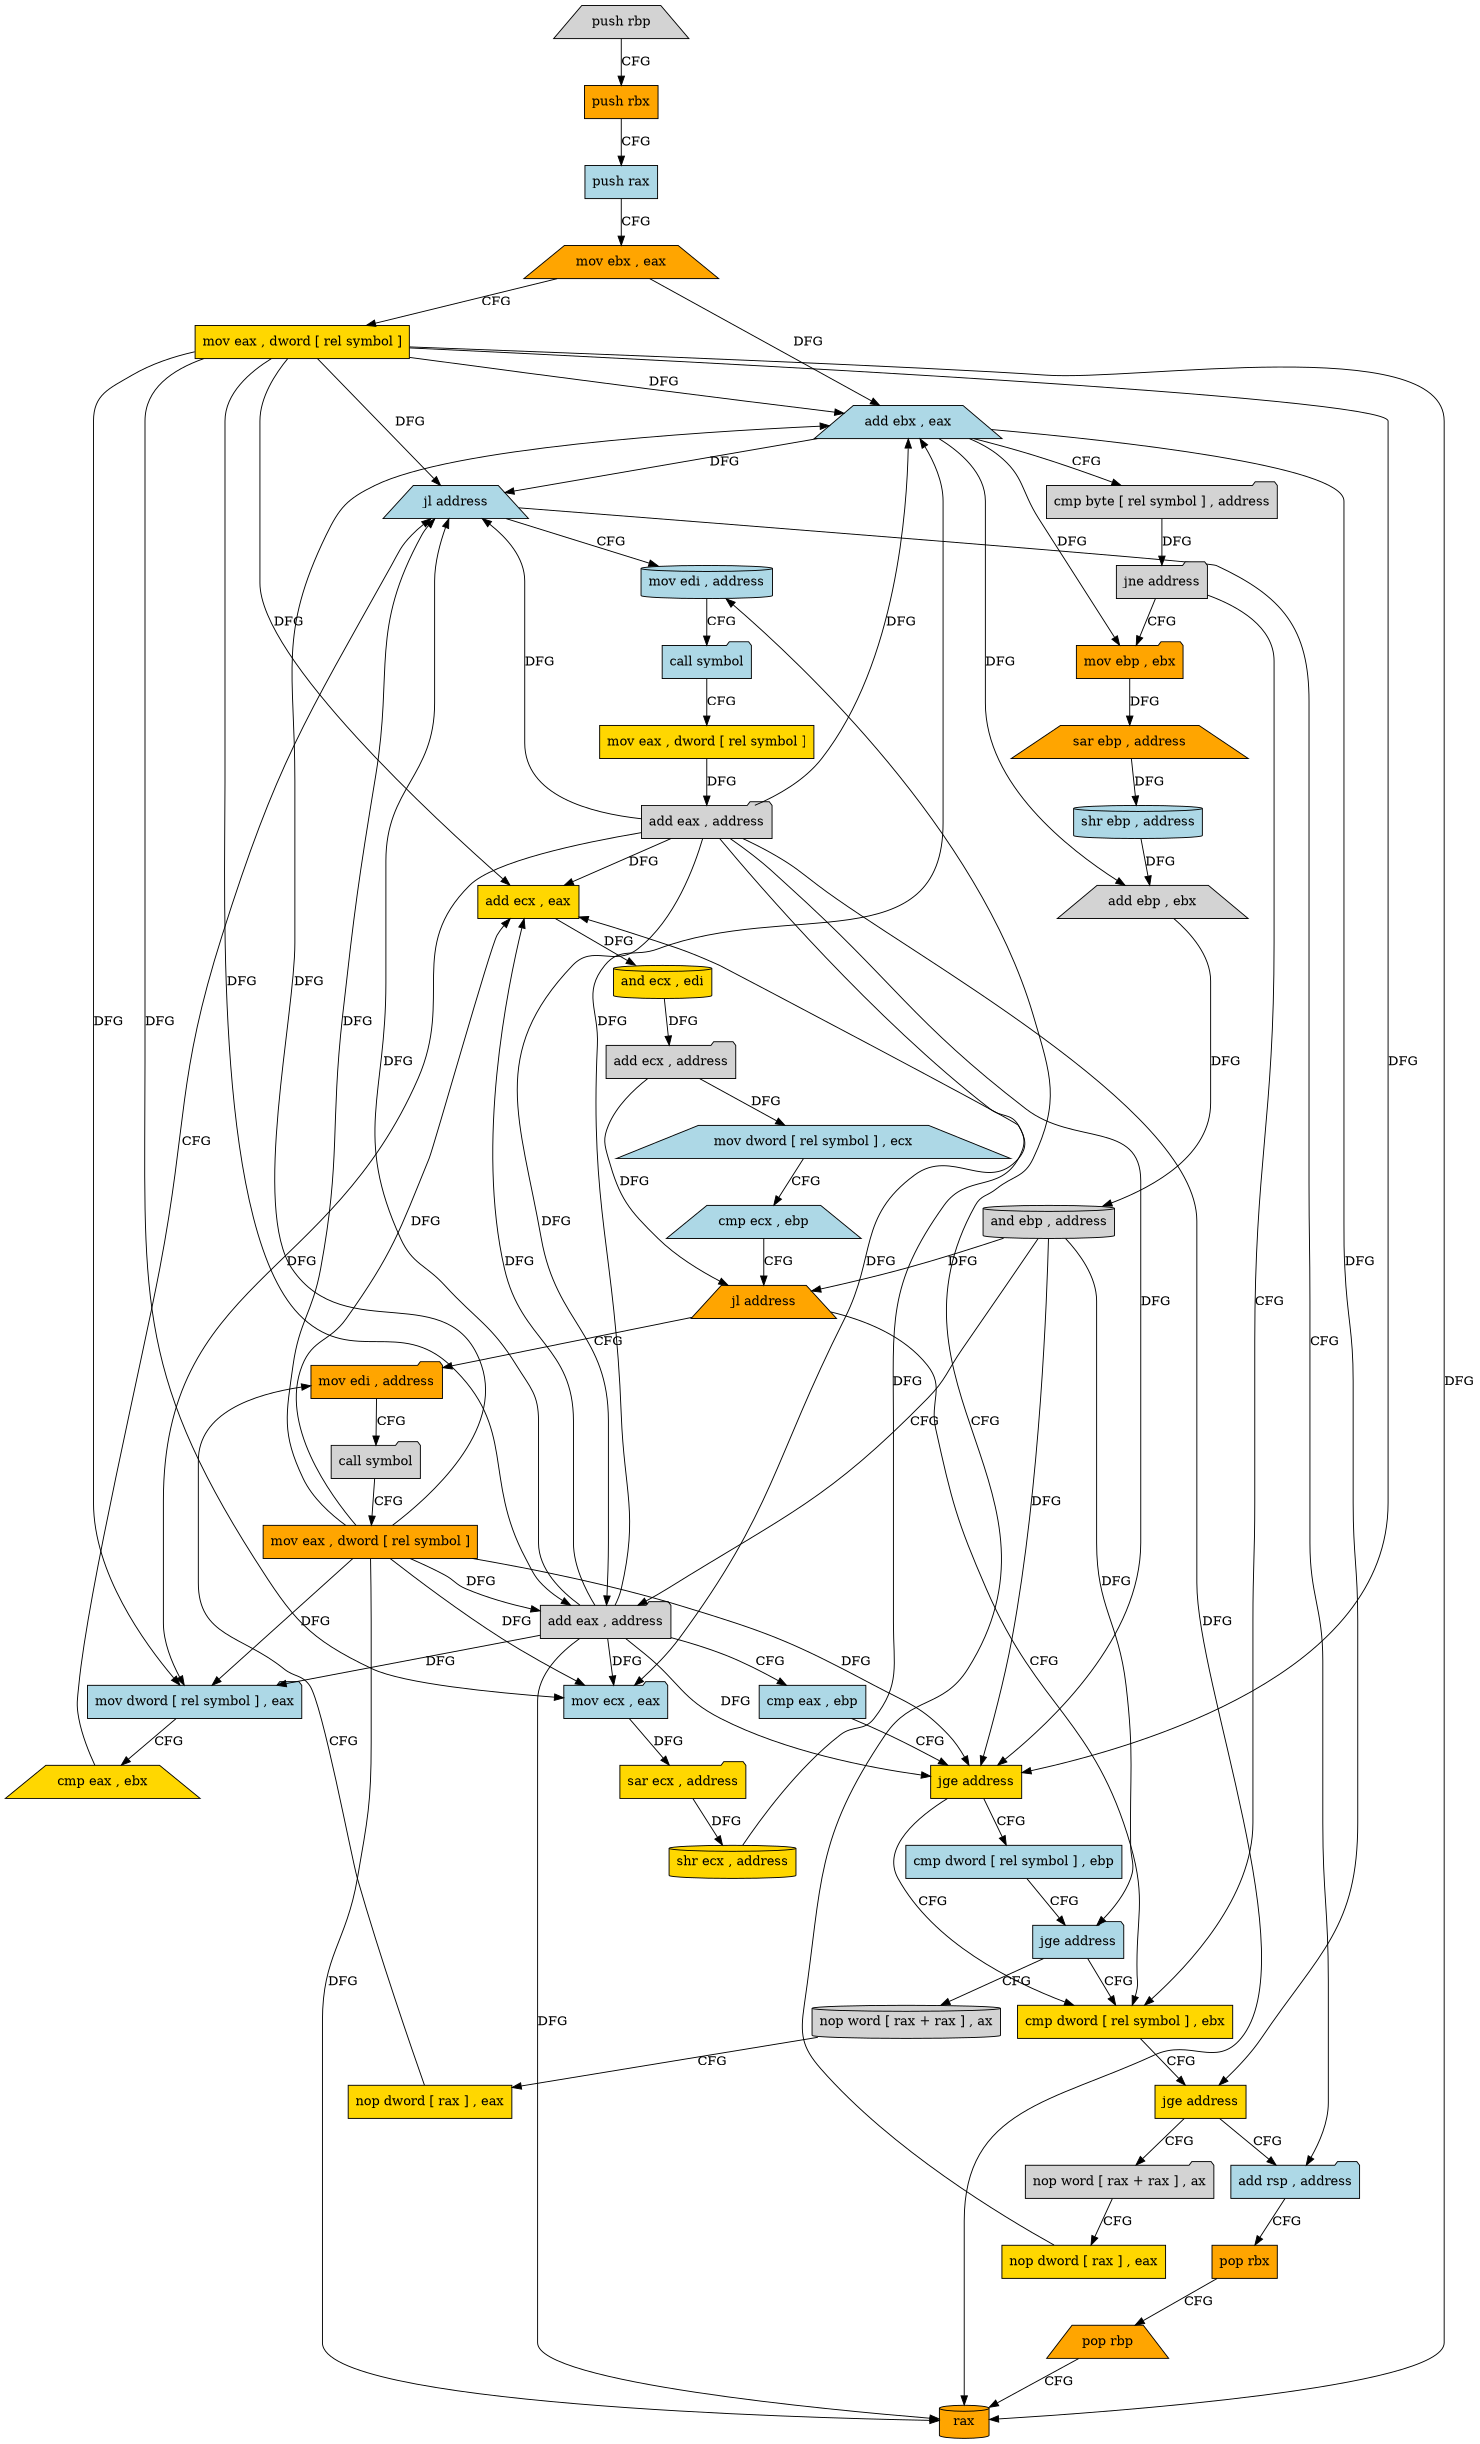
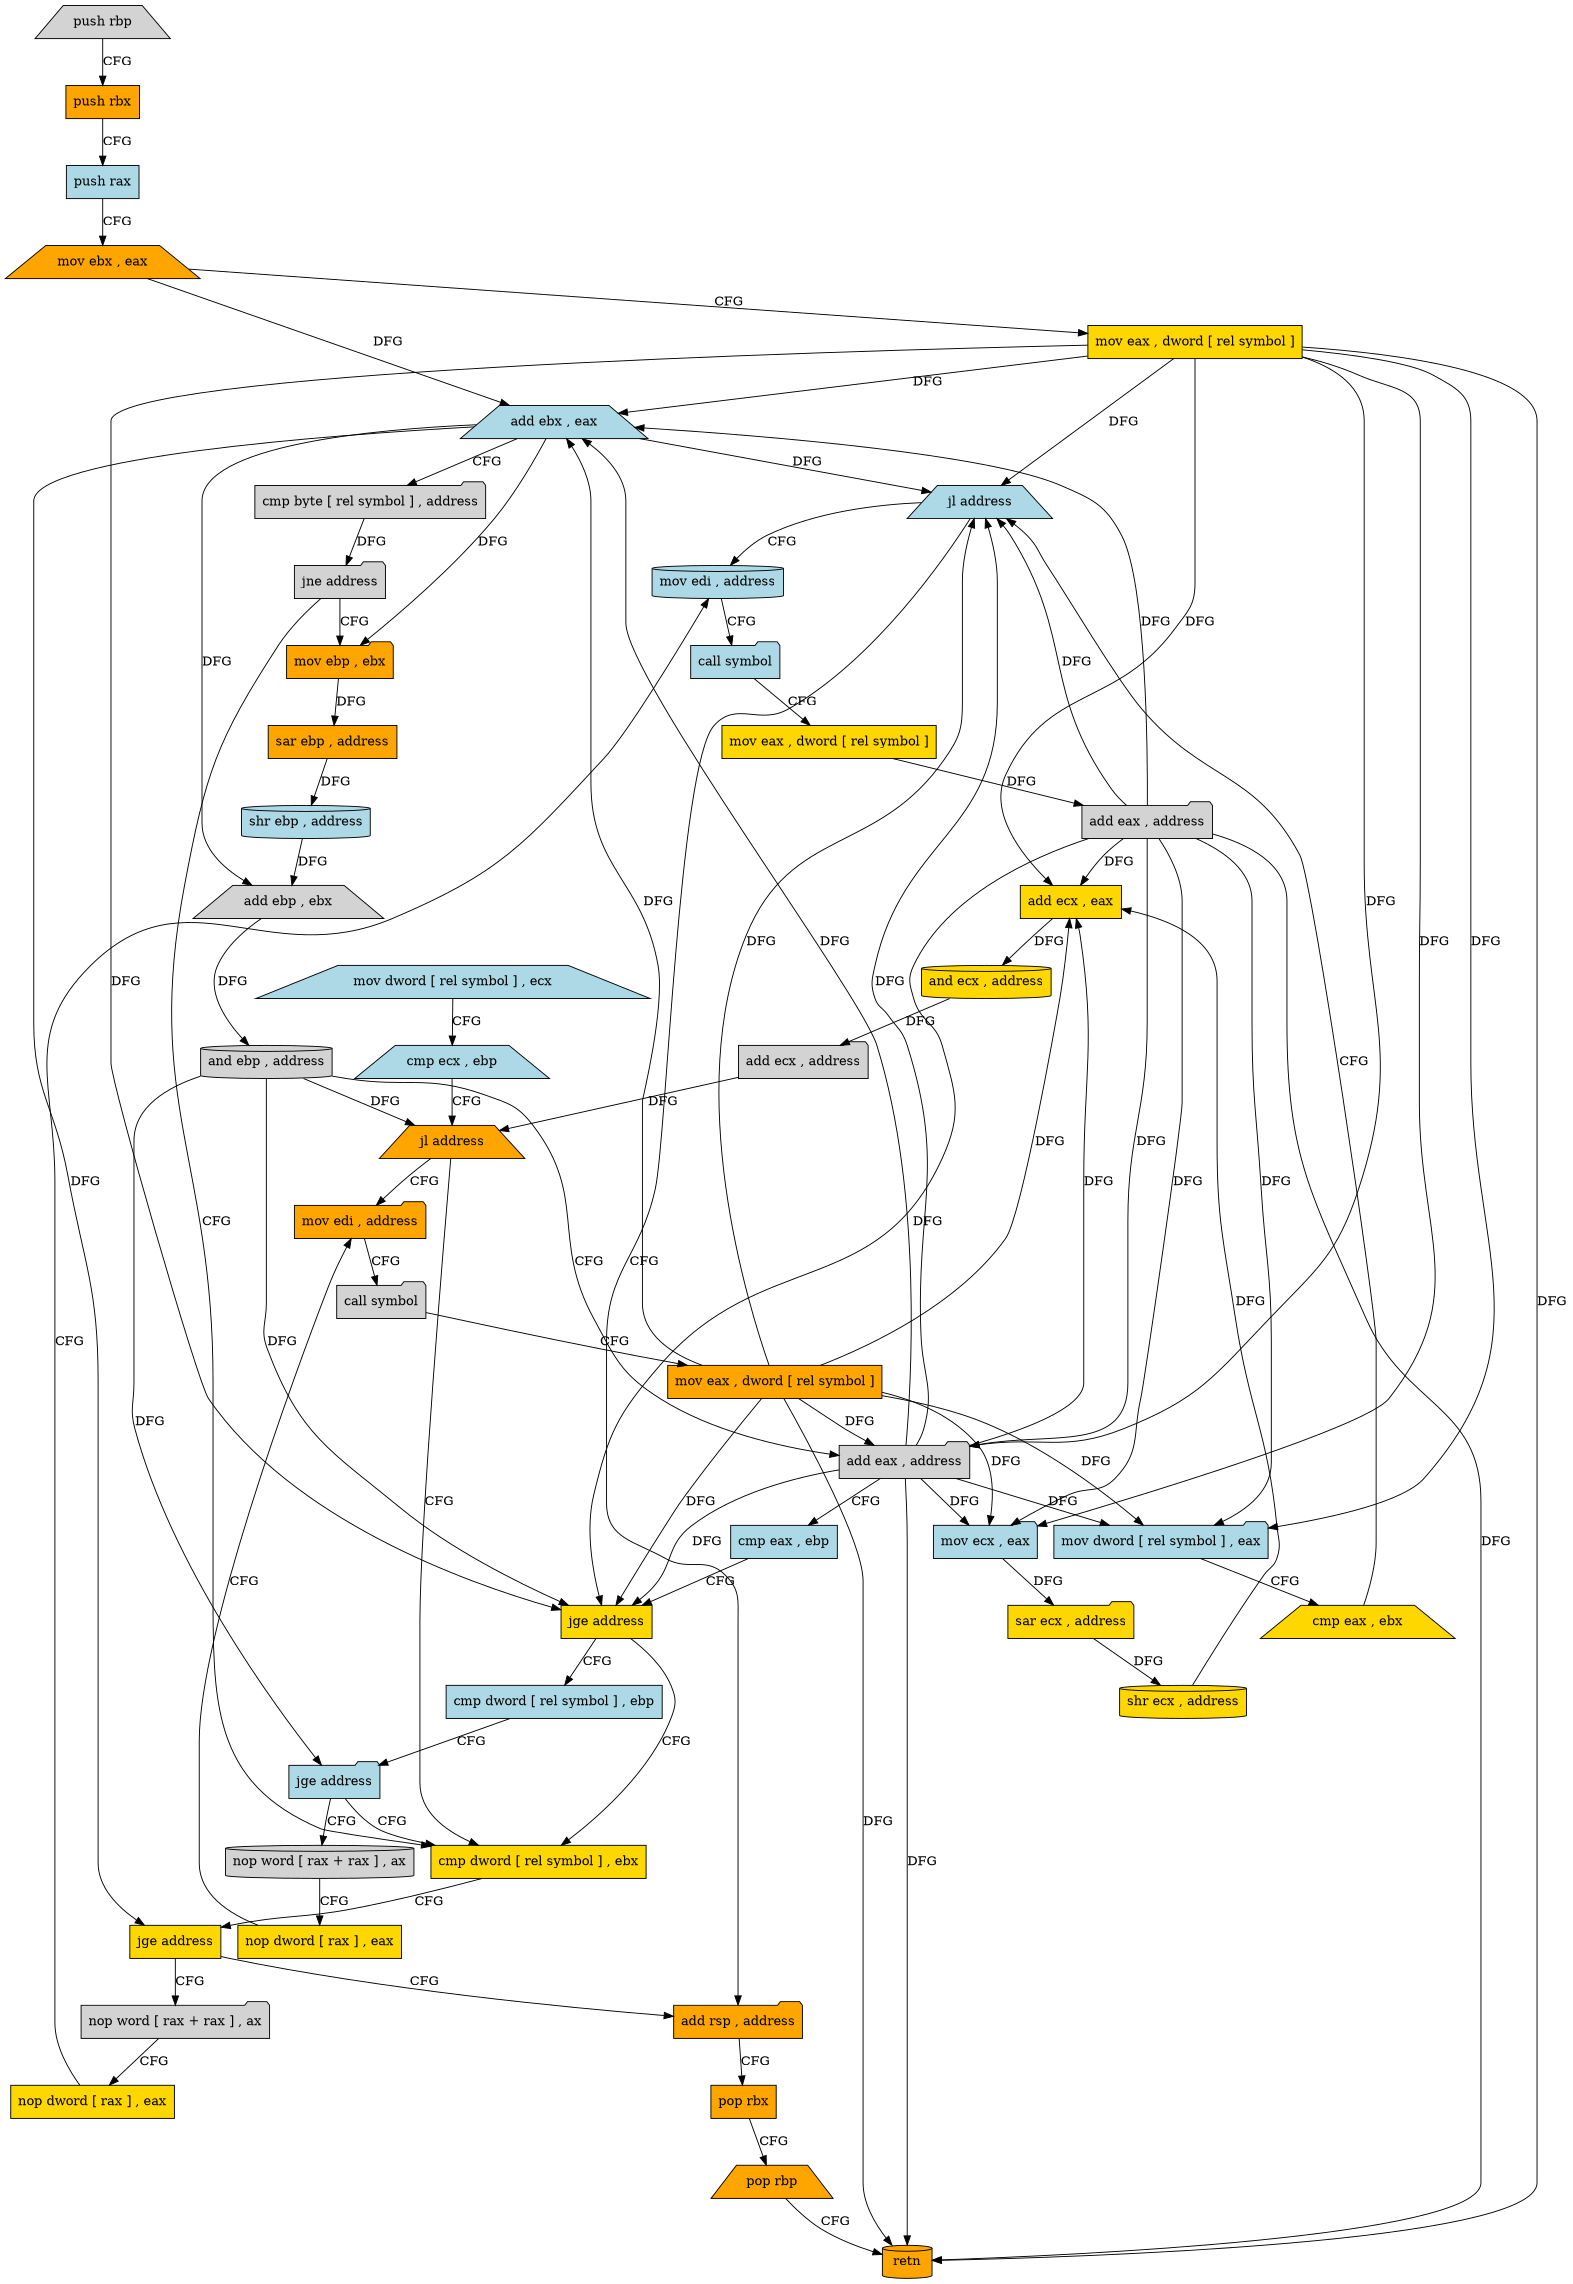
node "sar ebp , address": shape trapezium -> box
node "and ecx , edi": label "and ecx , edi" -> "and ecx , address"
edge "add ecx , address" -> "mov dword [ rel symbol ] , ecx": removed, label "DFG"
node "add rsp , address": fillcolor lightblue -> orange
node "rax": label "rax" -> "retn"
